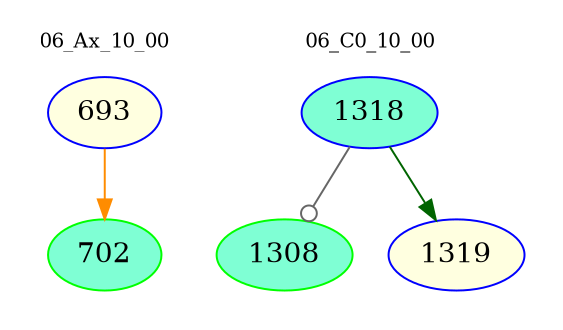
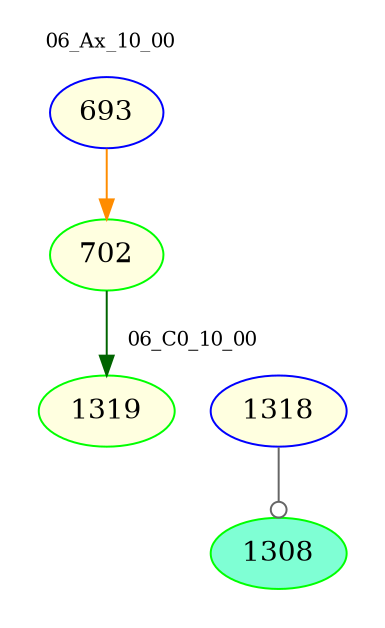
node "1318": fillcolor aquamarine -> lightyellow
edge "1318" -> "1319": now "702" -> "1319"
node "702": fillcolor aquamarine -> lightyellow
node "1319": color blue -> green
